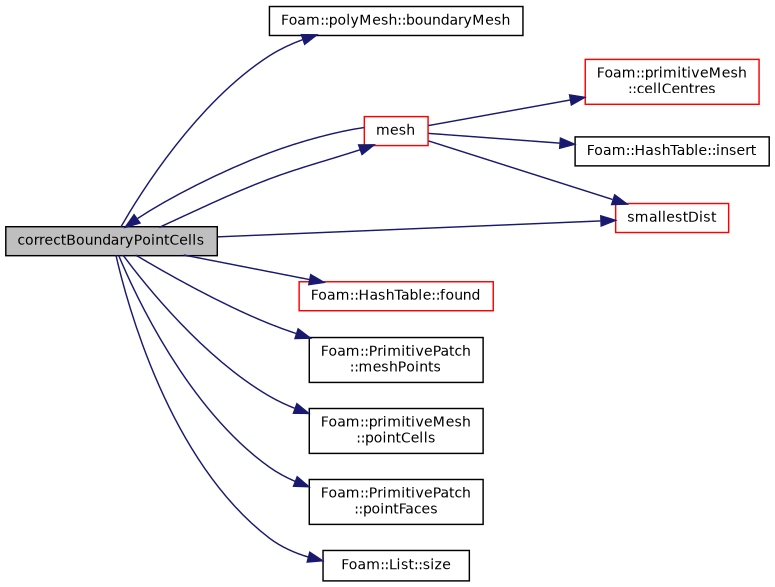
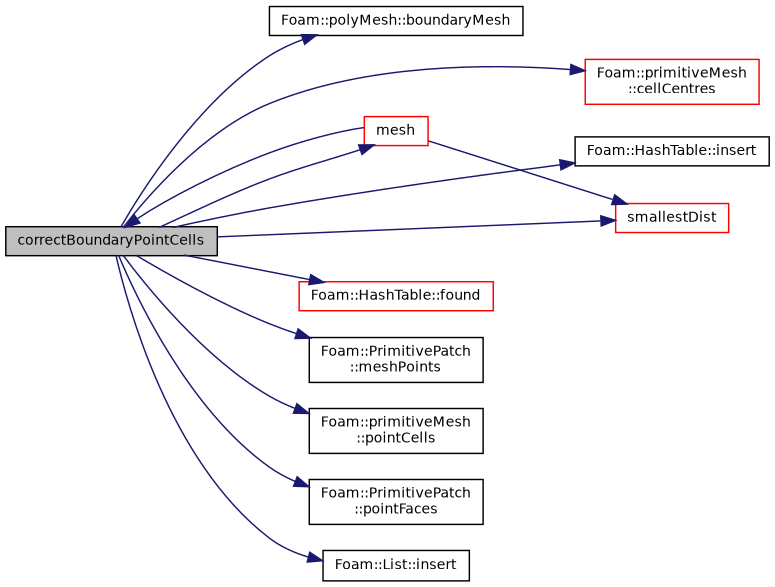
edge "mesh" -> "Foam::primitiveMesh ::cellCentres": now "correctBoundaryPointCells" -> "Foam::primitiveMesh ::cellCentres"
edge "mesh" -> "Foam::HashTable::insert": now "correctBoundaryPointCells" -> "Foam::HashTable::insert"
node "Foam::List::size": label "Foam::List::size" -> "Foam::List::insert"
